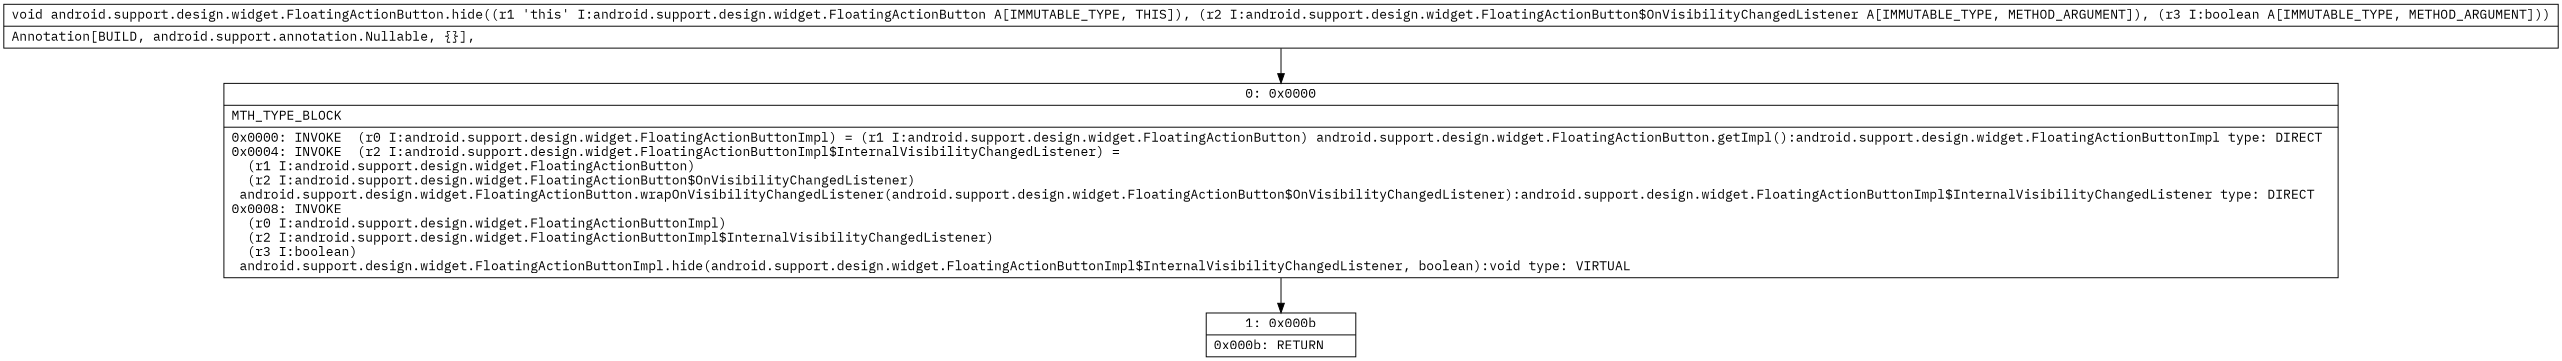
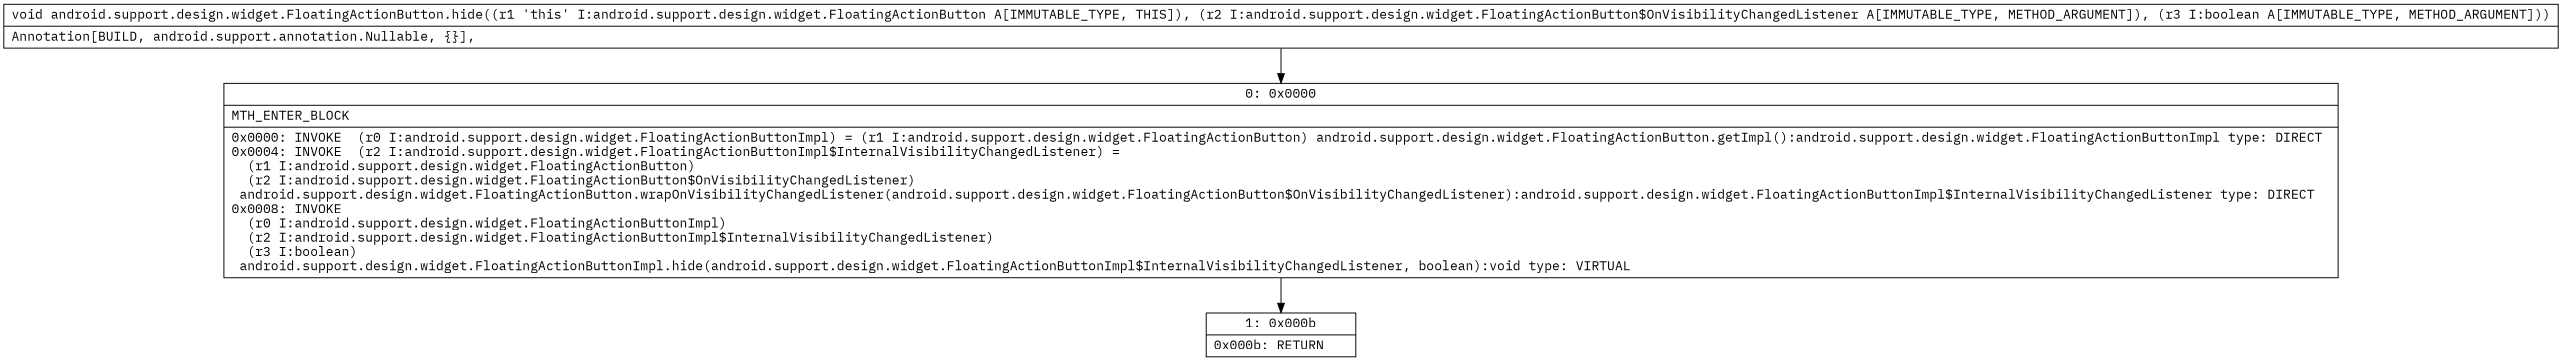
node "0: 0x0000": text "MTH_TYPE_BLOCK" -> "MTH_ENTER_BLOCK"
